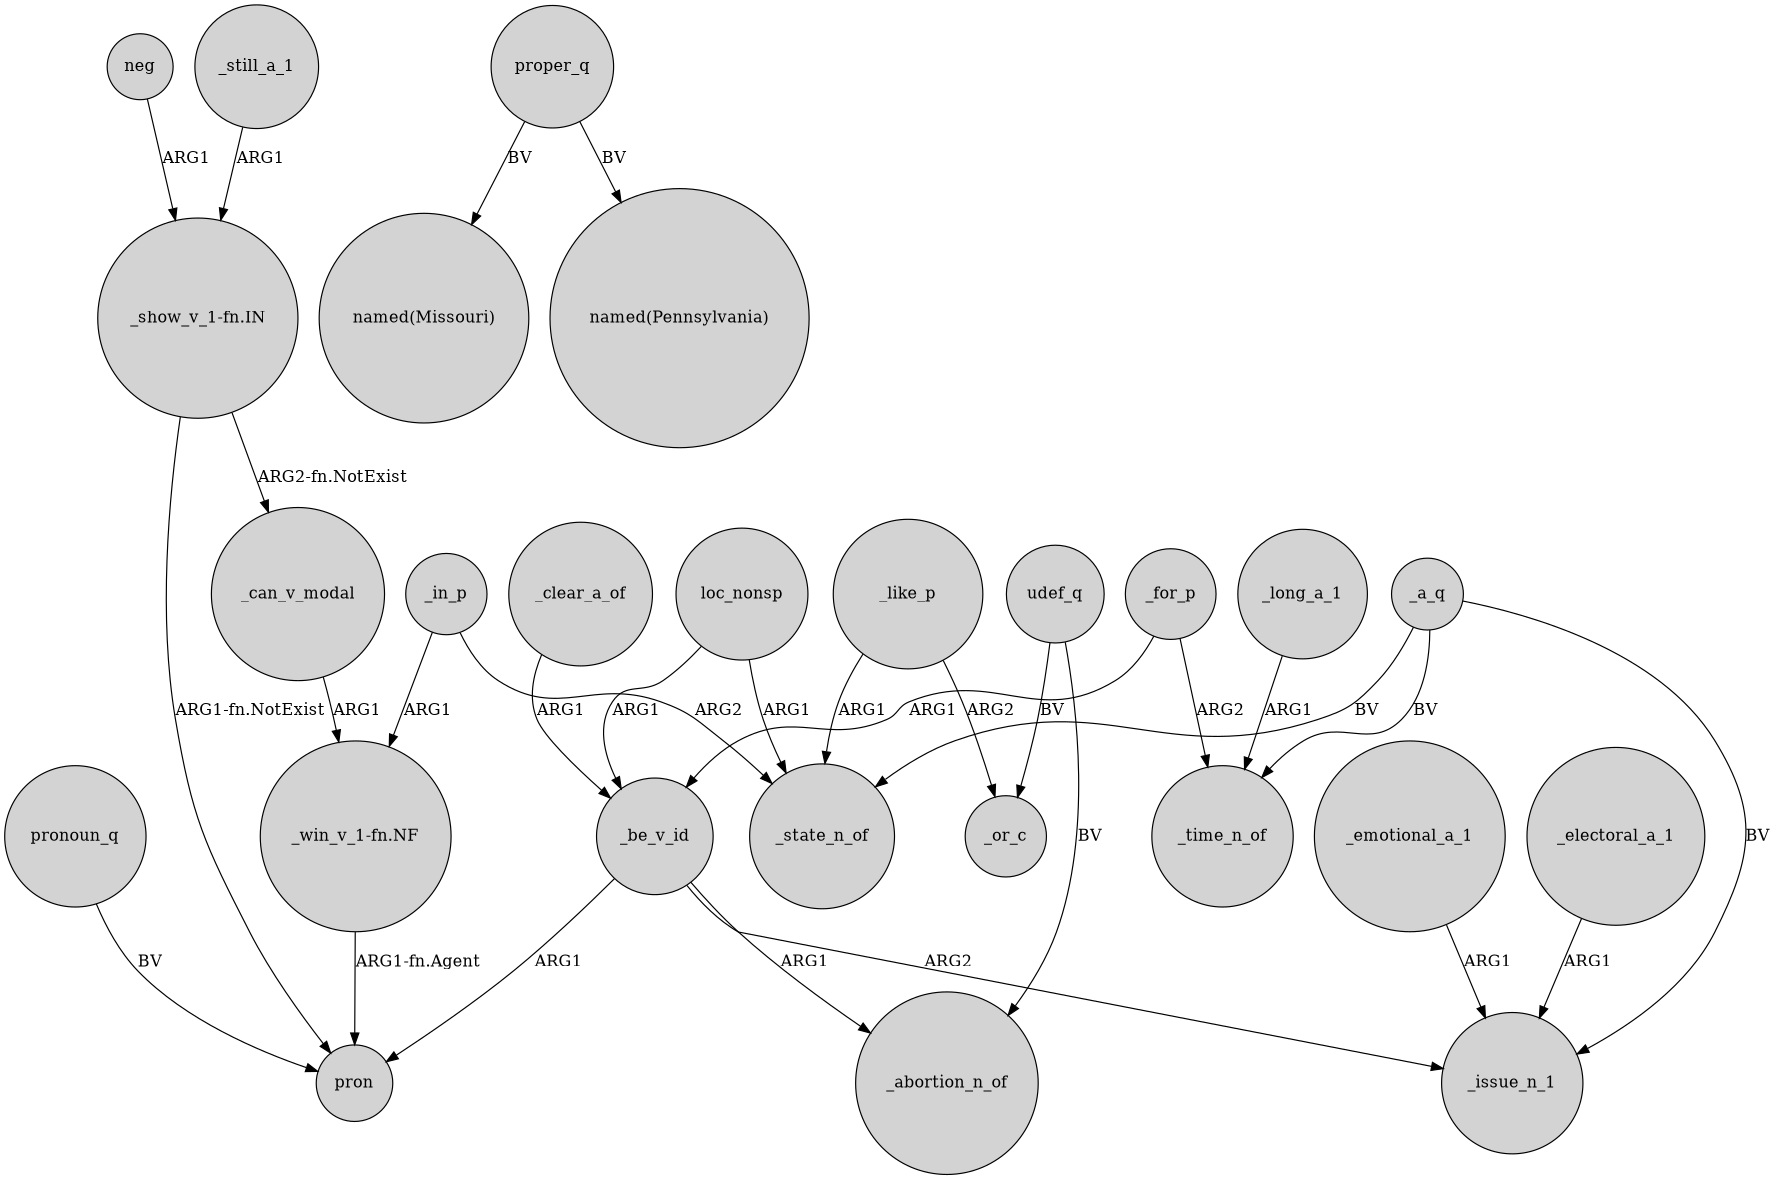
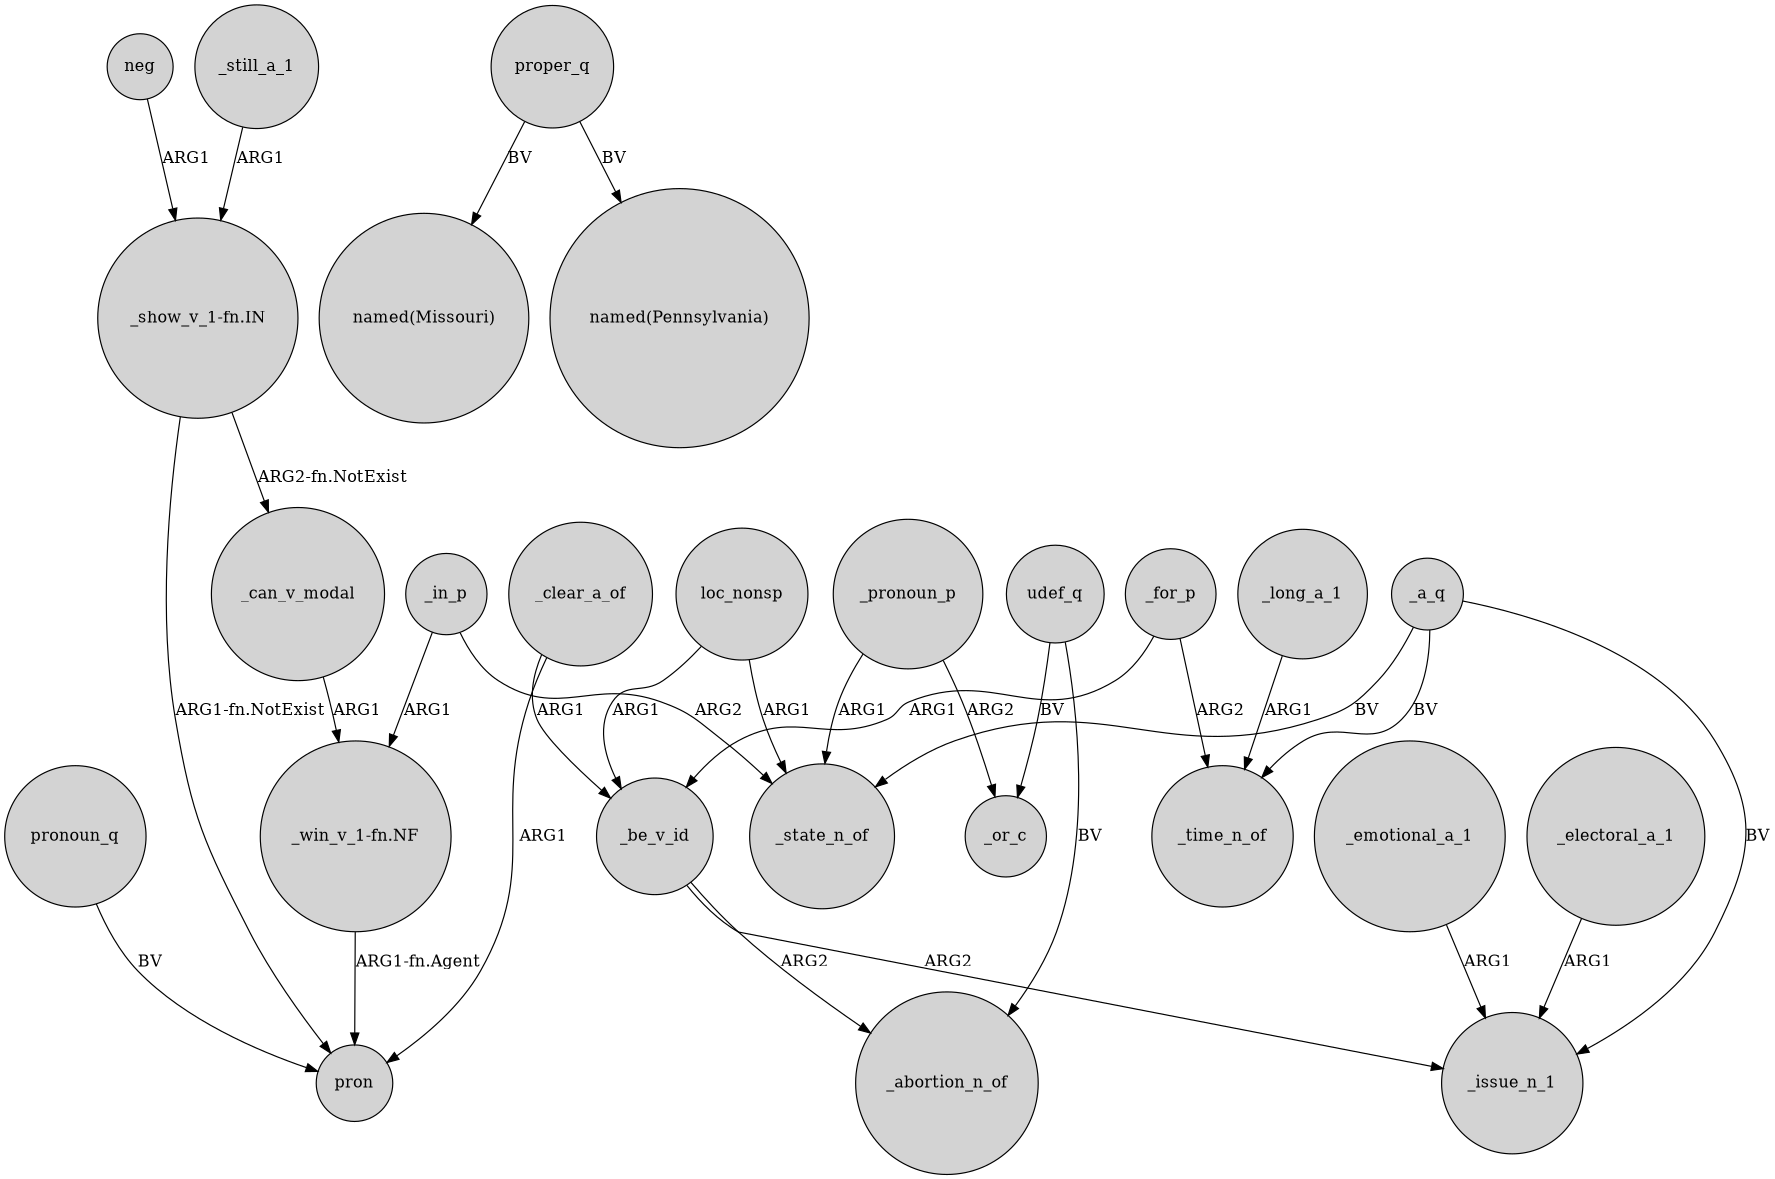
node "_like_p": label "_like_p" -> "_pronoun_p"
edge "_be_v_id" -> "_abortion_n_of": label "ARG1" -> "ARG2"
edge "_be_v_id" -> "pron": now "_clear_a_of" -> "pron"
